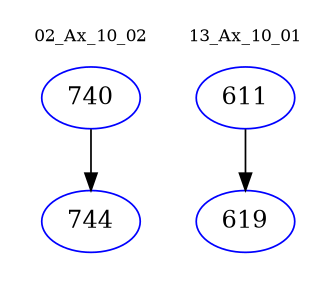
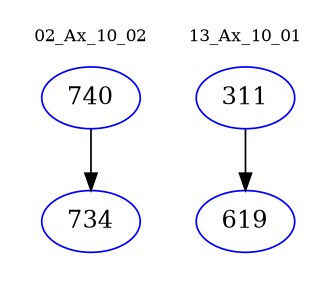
node "611": label "611" -> "311"
node "744": label "744" -> "734"
